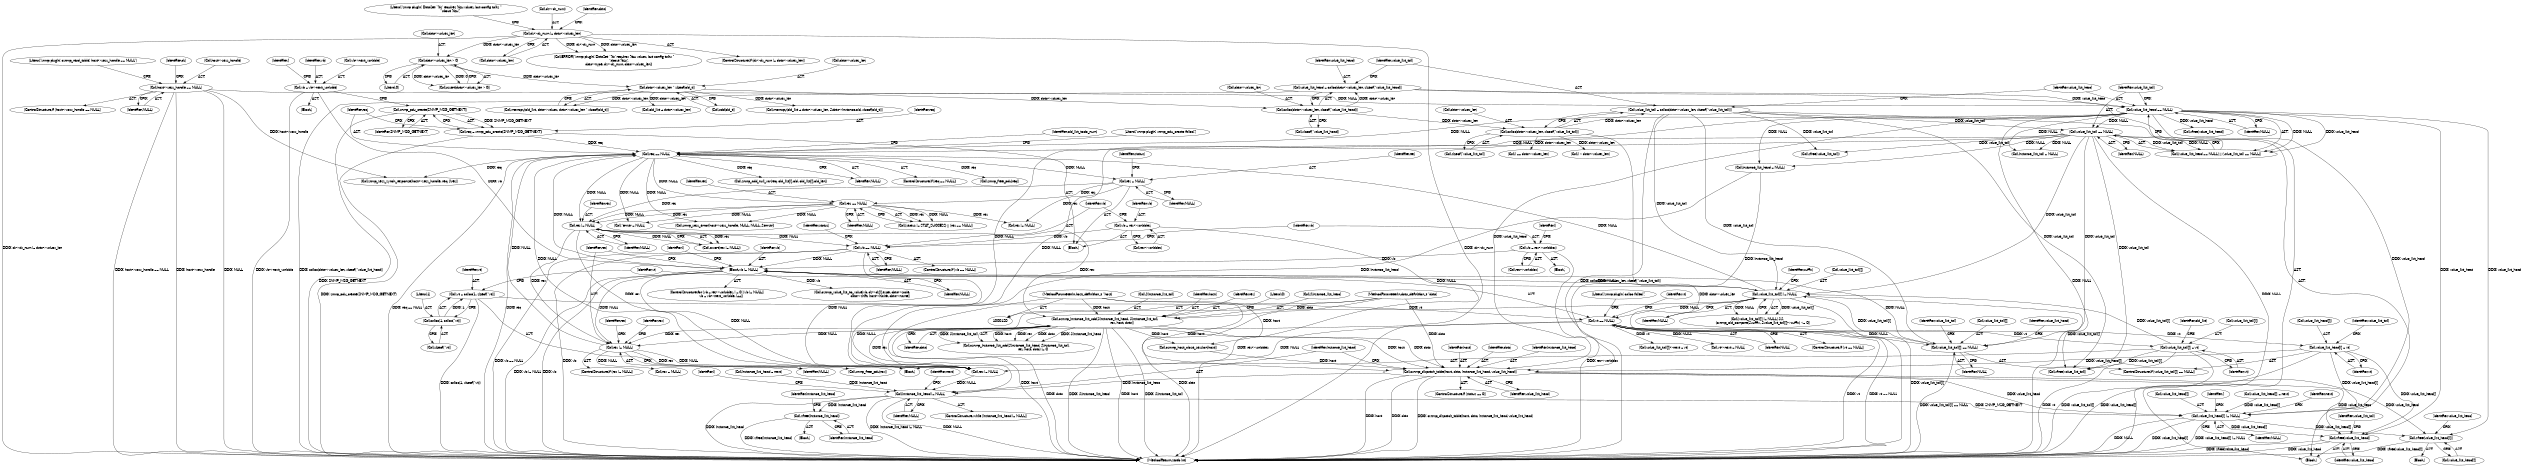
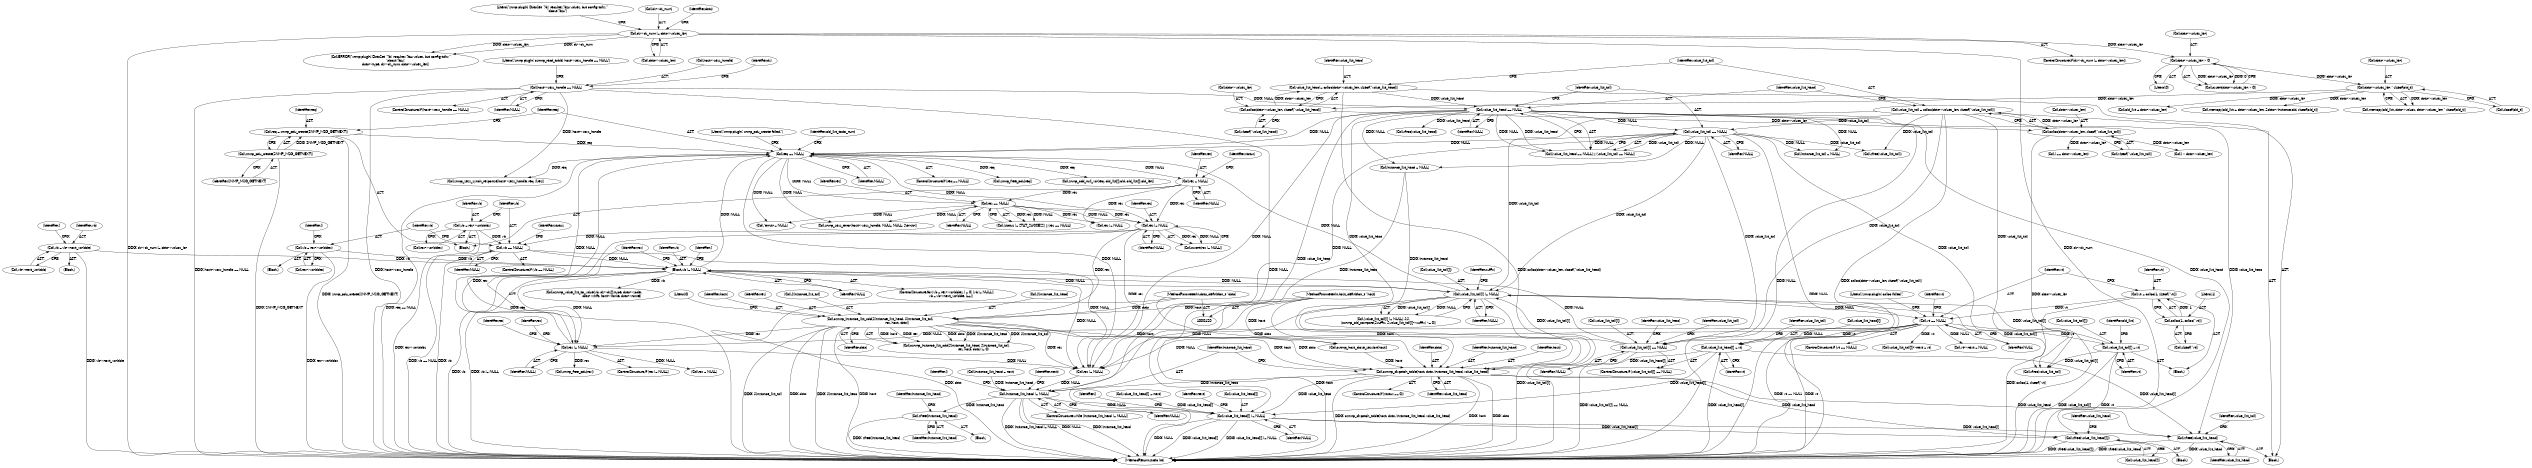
edge "(Call,vb = vb->next_variable)" -> "(Call,snmp_pdu_create(SNMP_MSG_GETNEXT))": now "(Call,vb = vb->next_variable)" -> "(Call,vb->next_variable)"
node "(Call,add(oid_t))": label "(Call,add(oid_t))" -> "(Call,sizeof(oid_t))"
edge "(Call,instance_list_head != NULL)" -> "(Call,value_list_head[i] != NULL)": label "DDG: SNMP_MSG_GETNEXT" -> "DDG: NULL"
